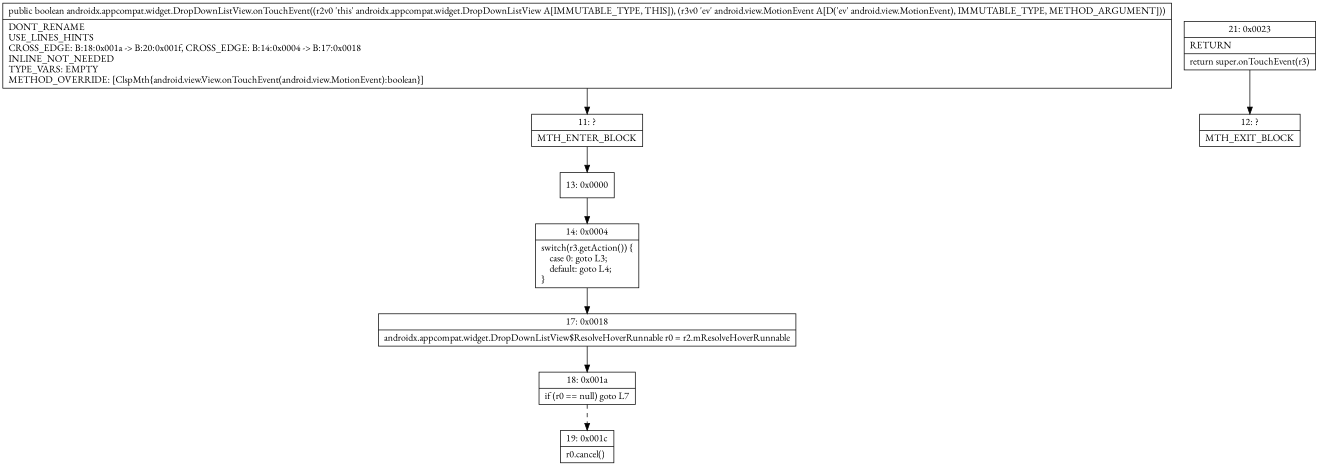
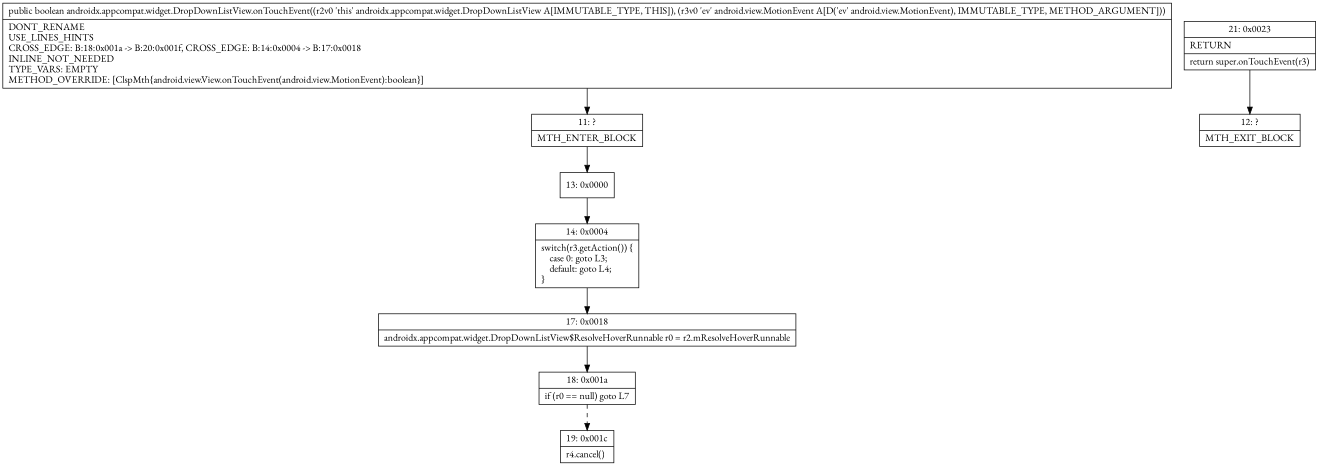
node "19: 0x001c": text "r0.cancel()" -> "r4.cancel()"
